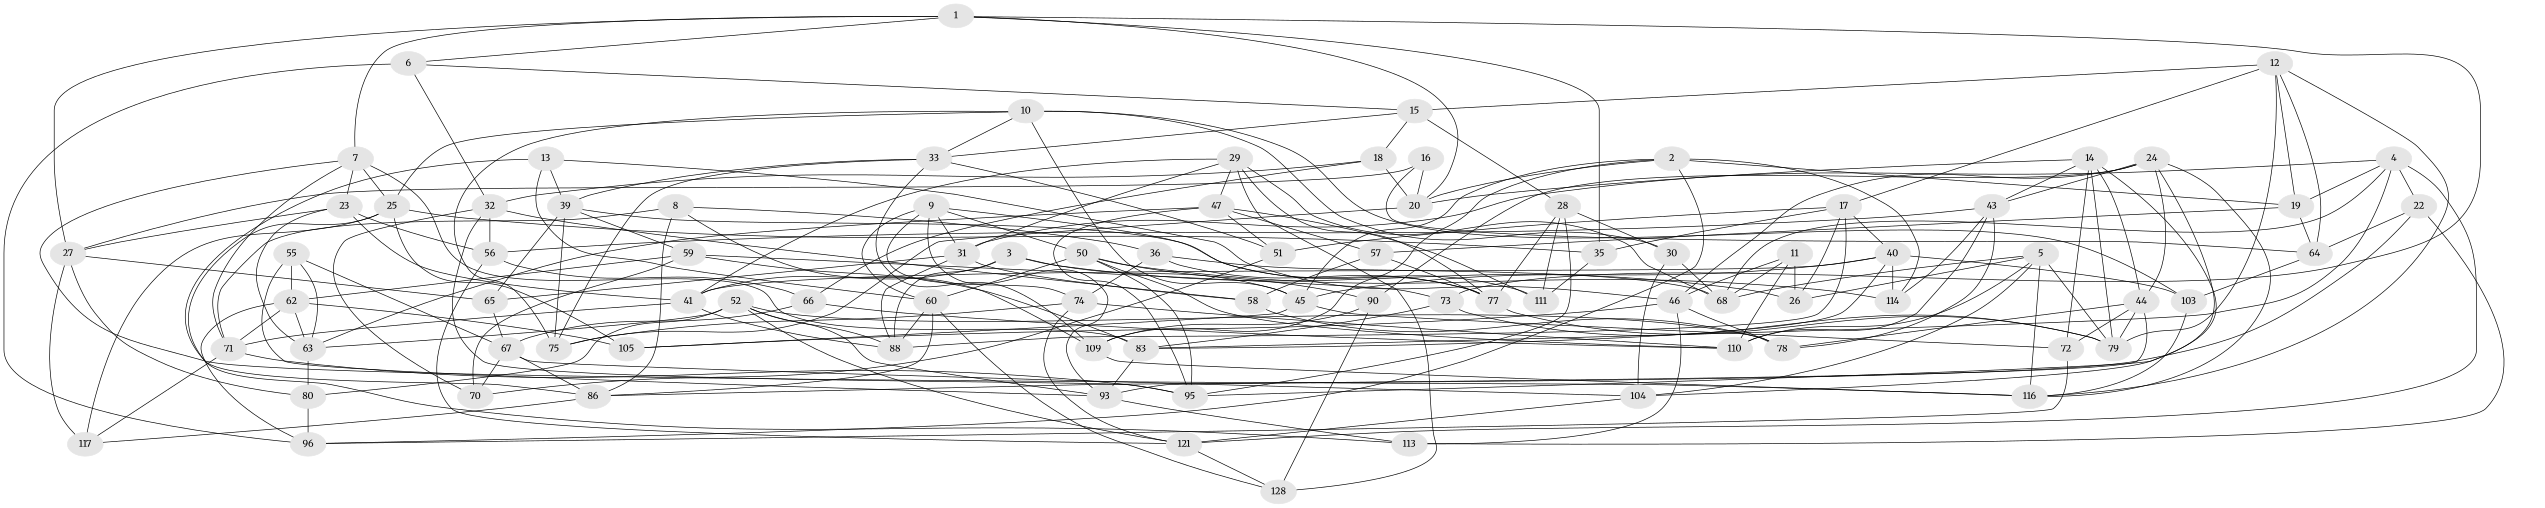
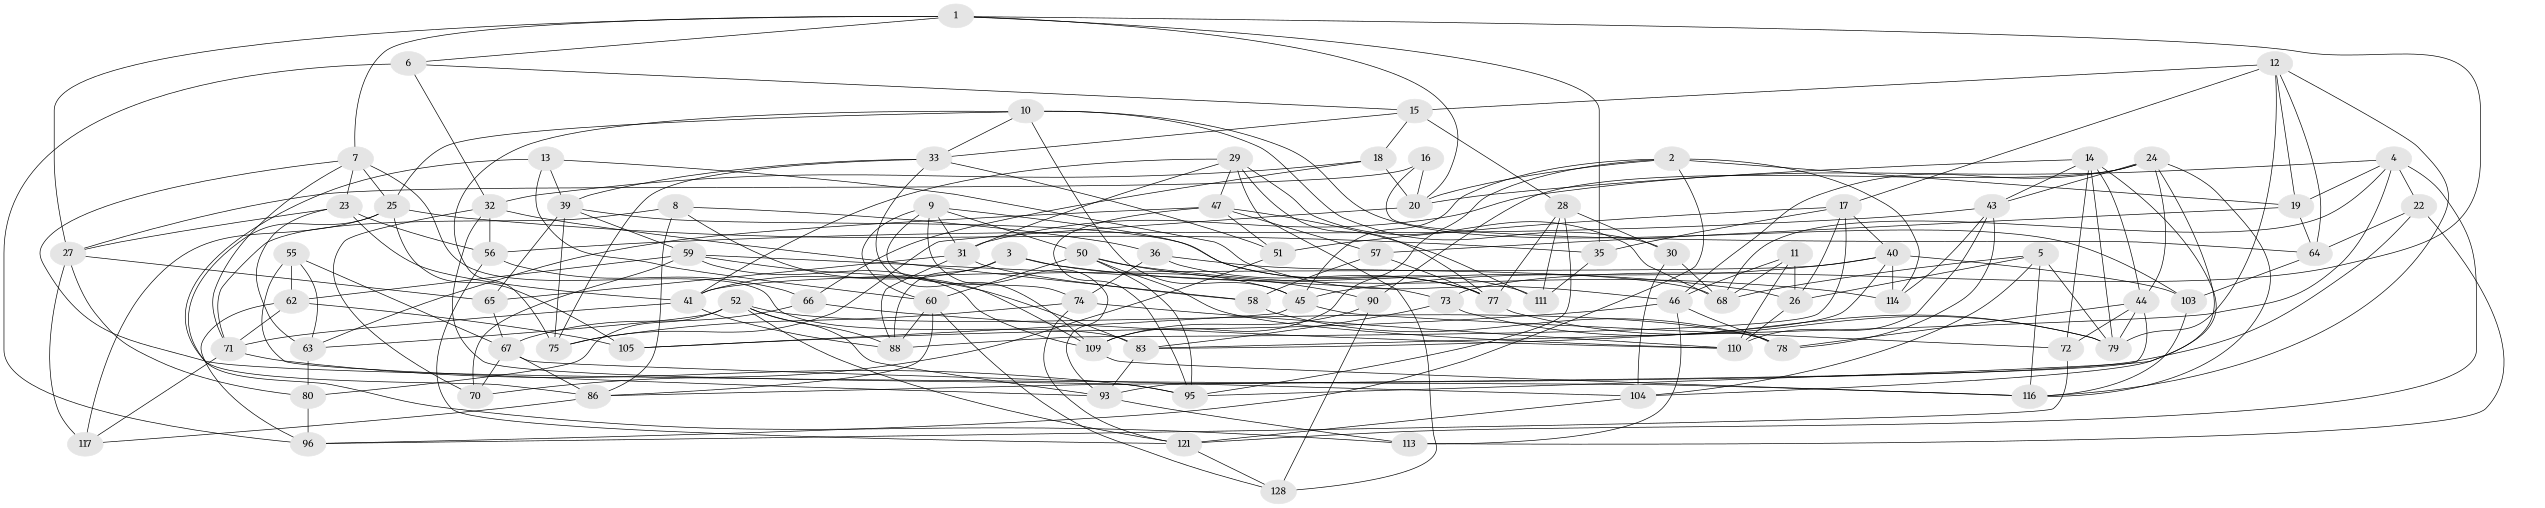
edge "59" -- "109": added
edge "5" -- "110": now "26" -- "110"
edge "62" -- "63": removed
